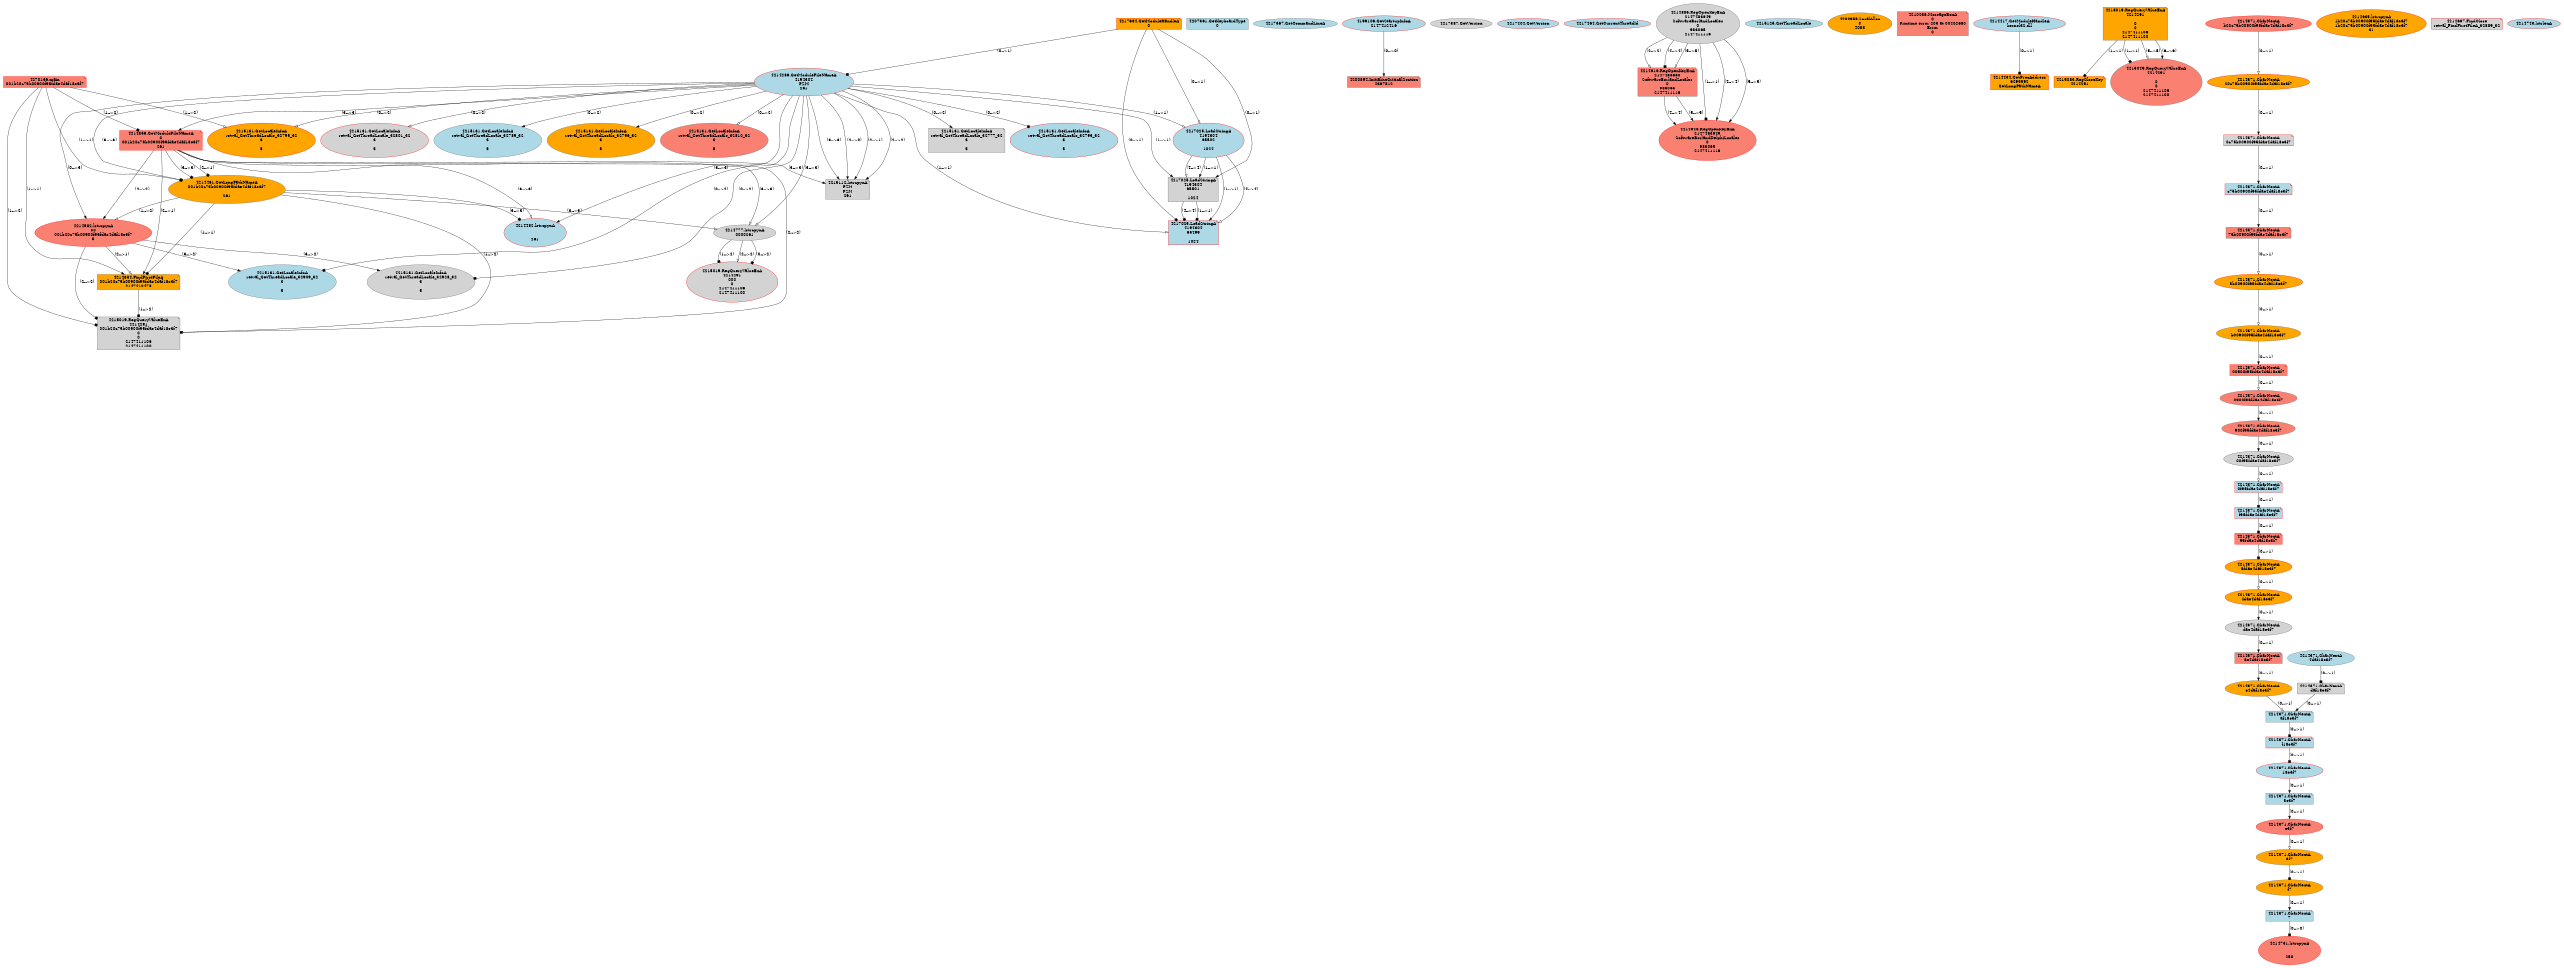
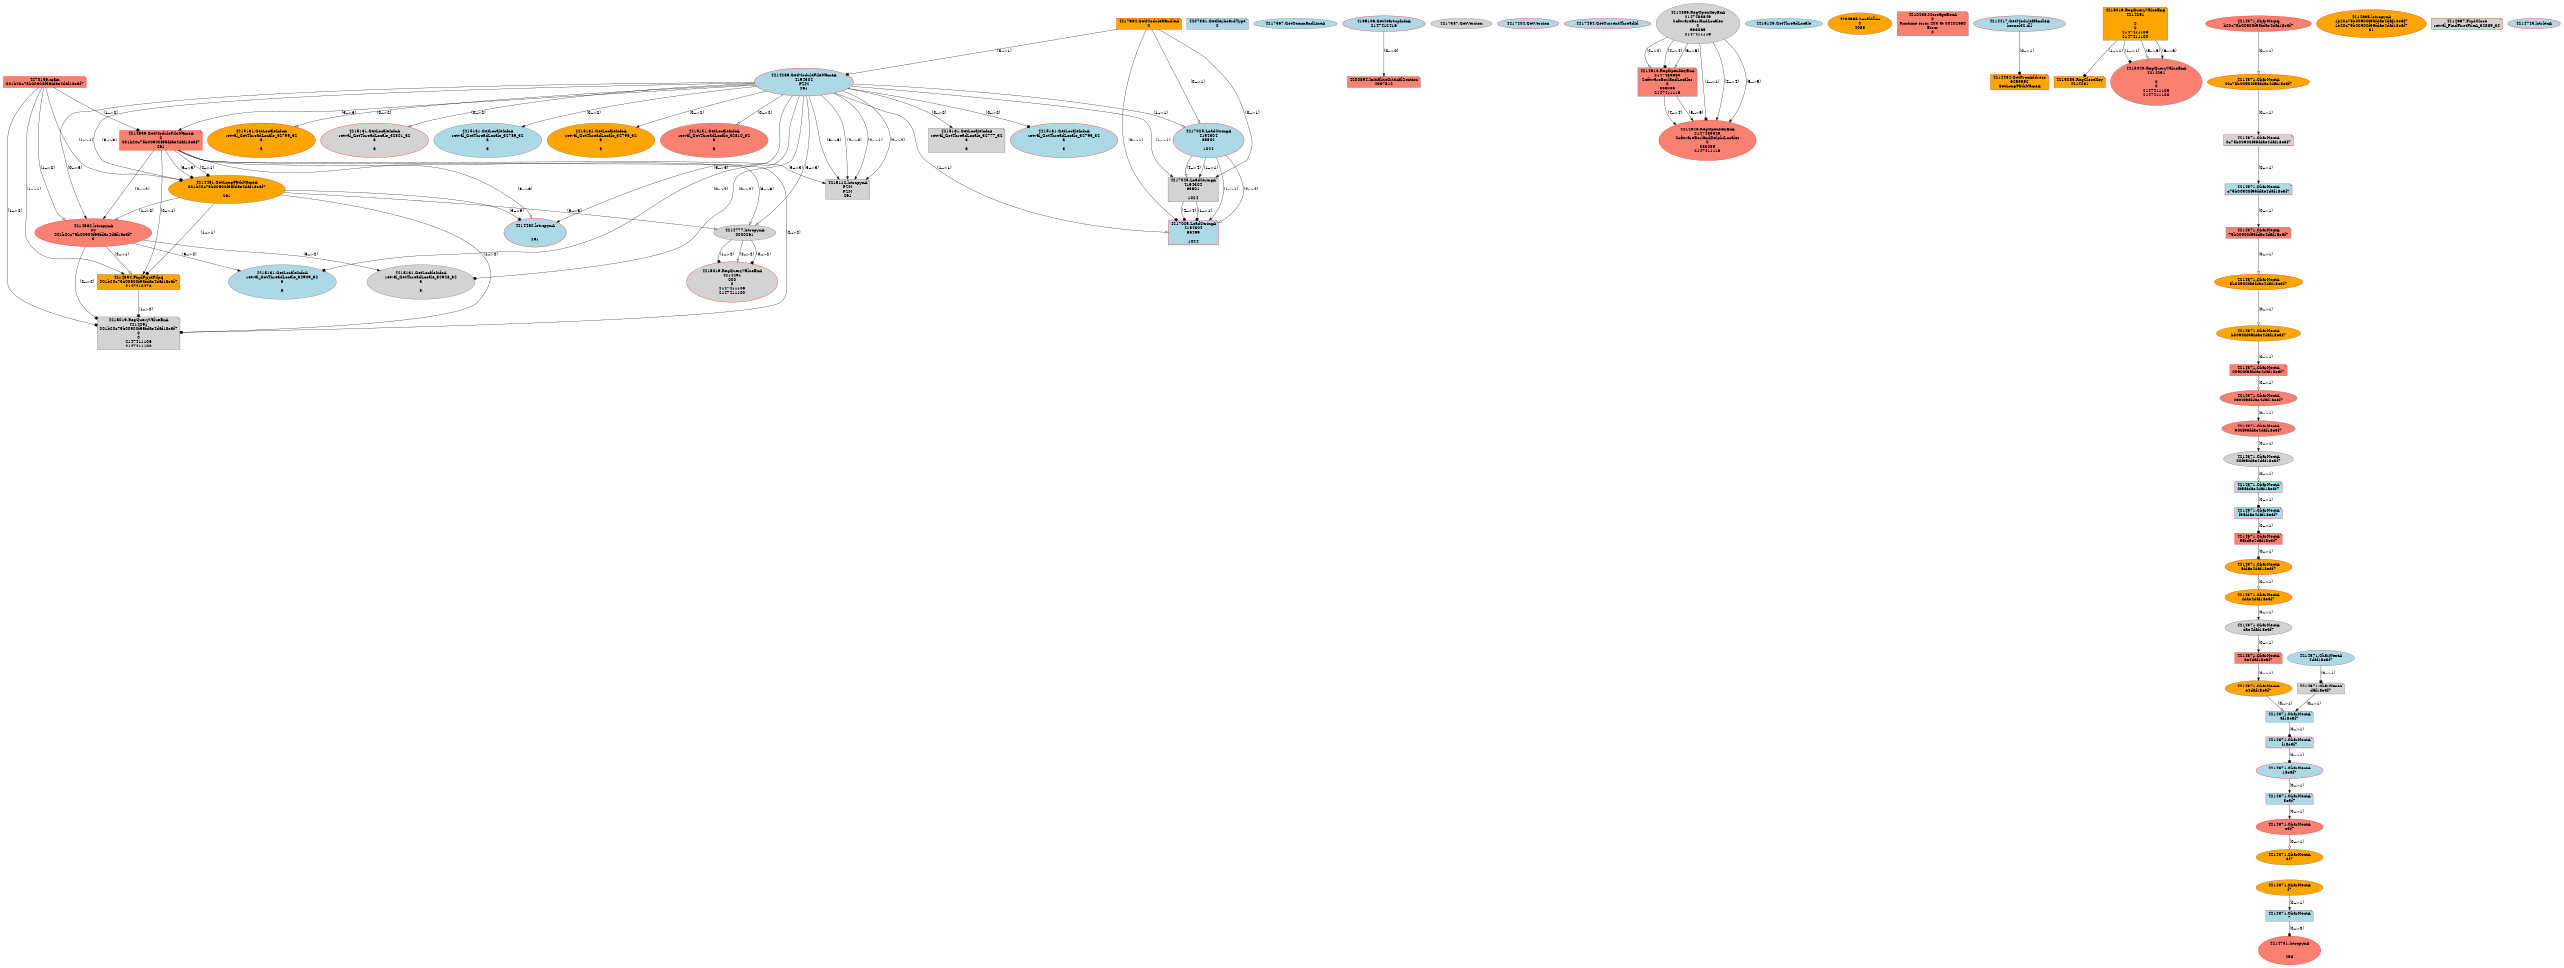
edge "4270136.main 001b20c75b00900f95fdae4daf18e3f7" -> "4215131.GetLocaleInfoA retval_GetThreadLocale_32795_32 3 5": now "4270136.main 001b20c75b00900f95fdae4daf18e3f7" -> "4214582.lstrcpynA 00 001b20c75b00900f95fdae4daf18e3f7 3"
edge "4214371.CharNextA 3f7" -> "4214371.CharNextA f7": removed, label "(0-->1)"
